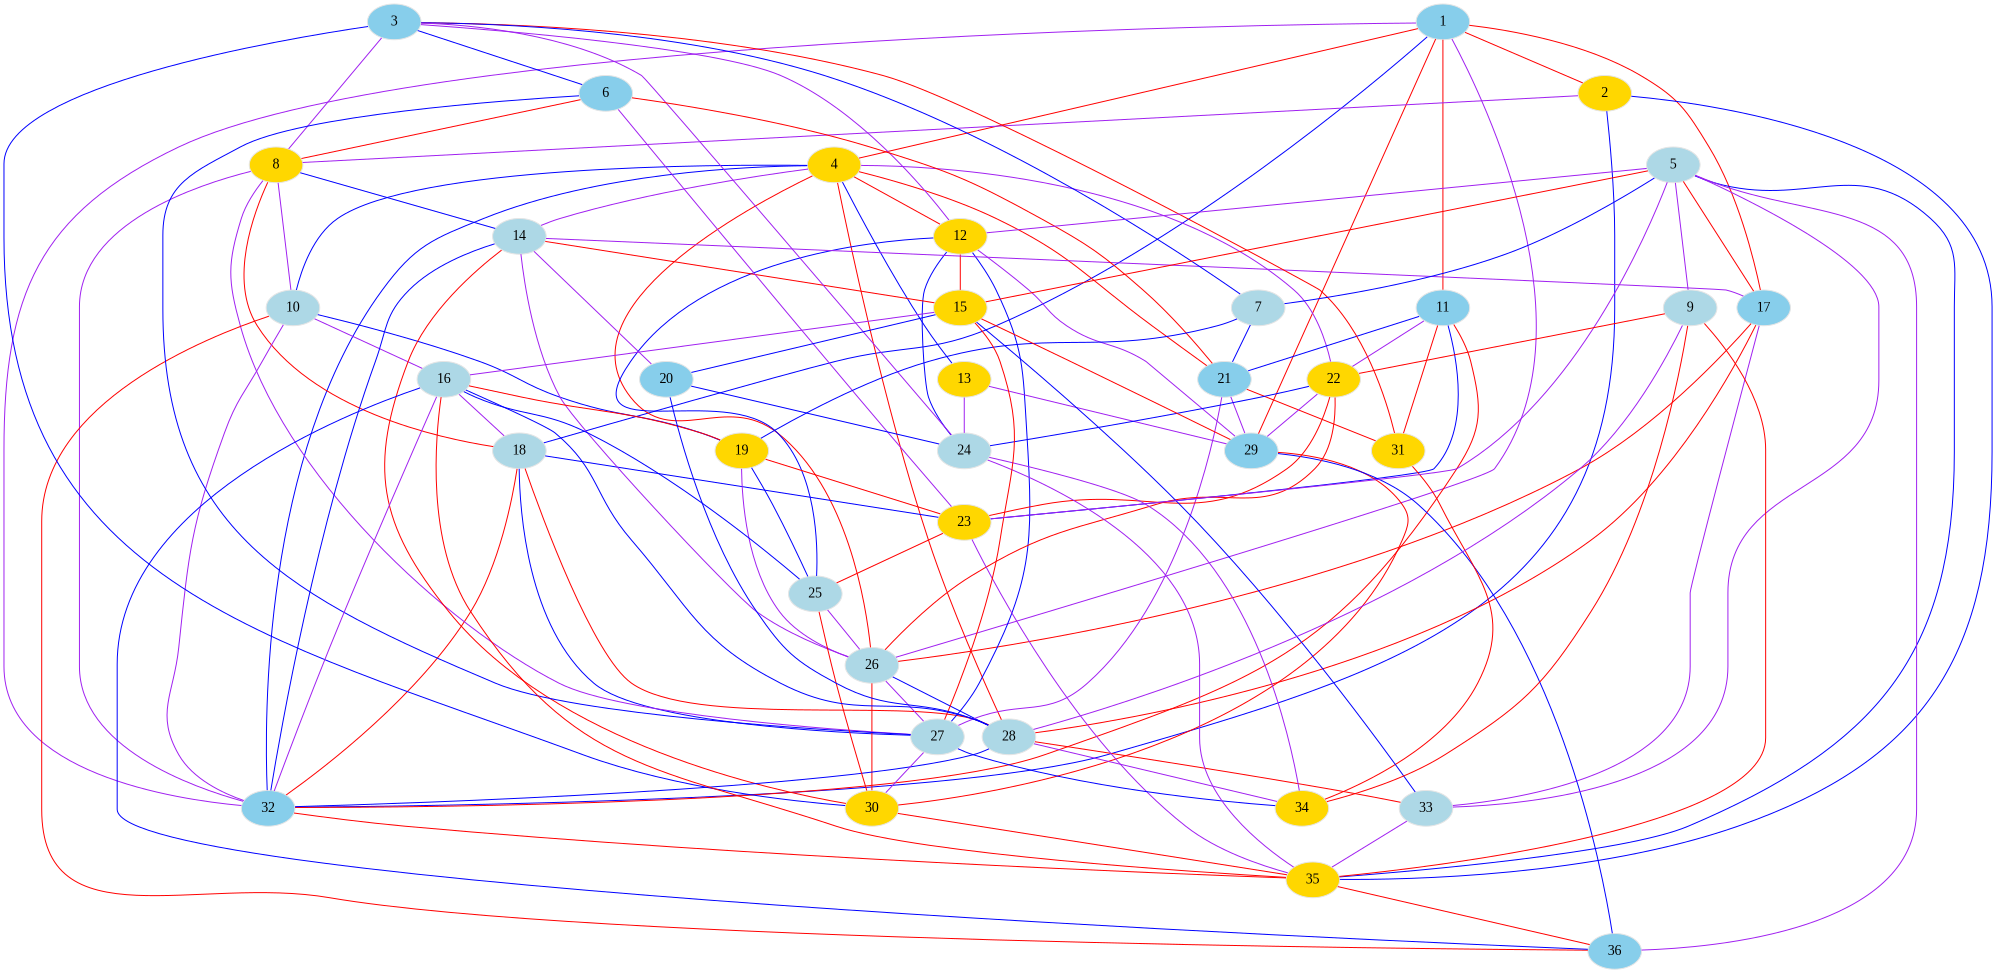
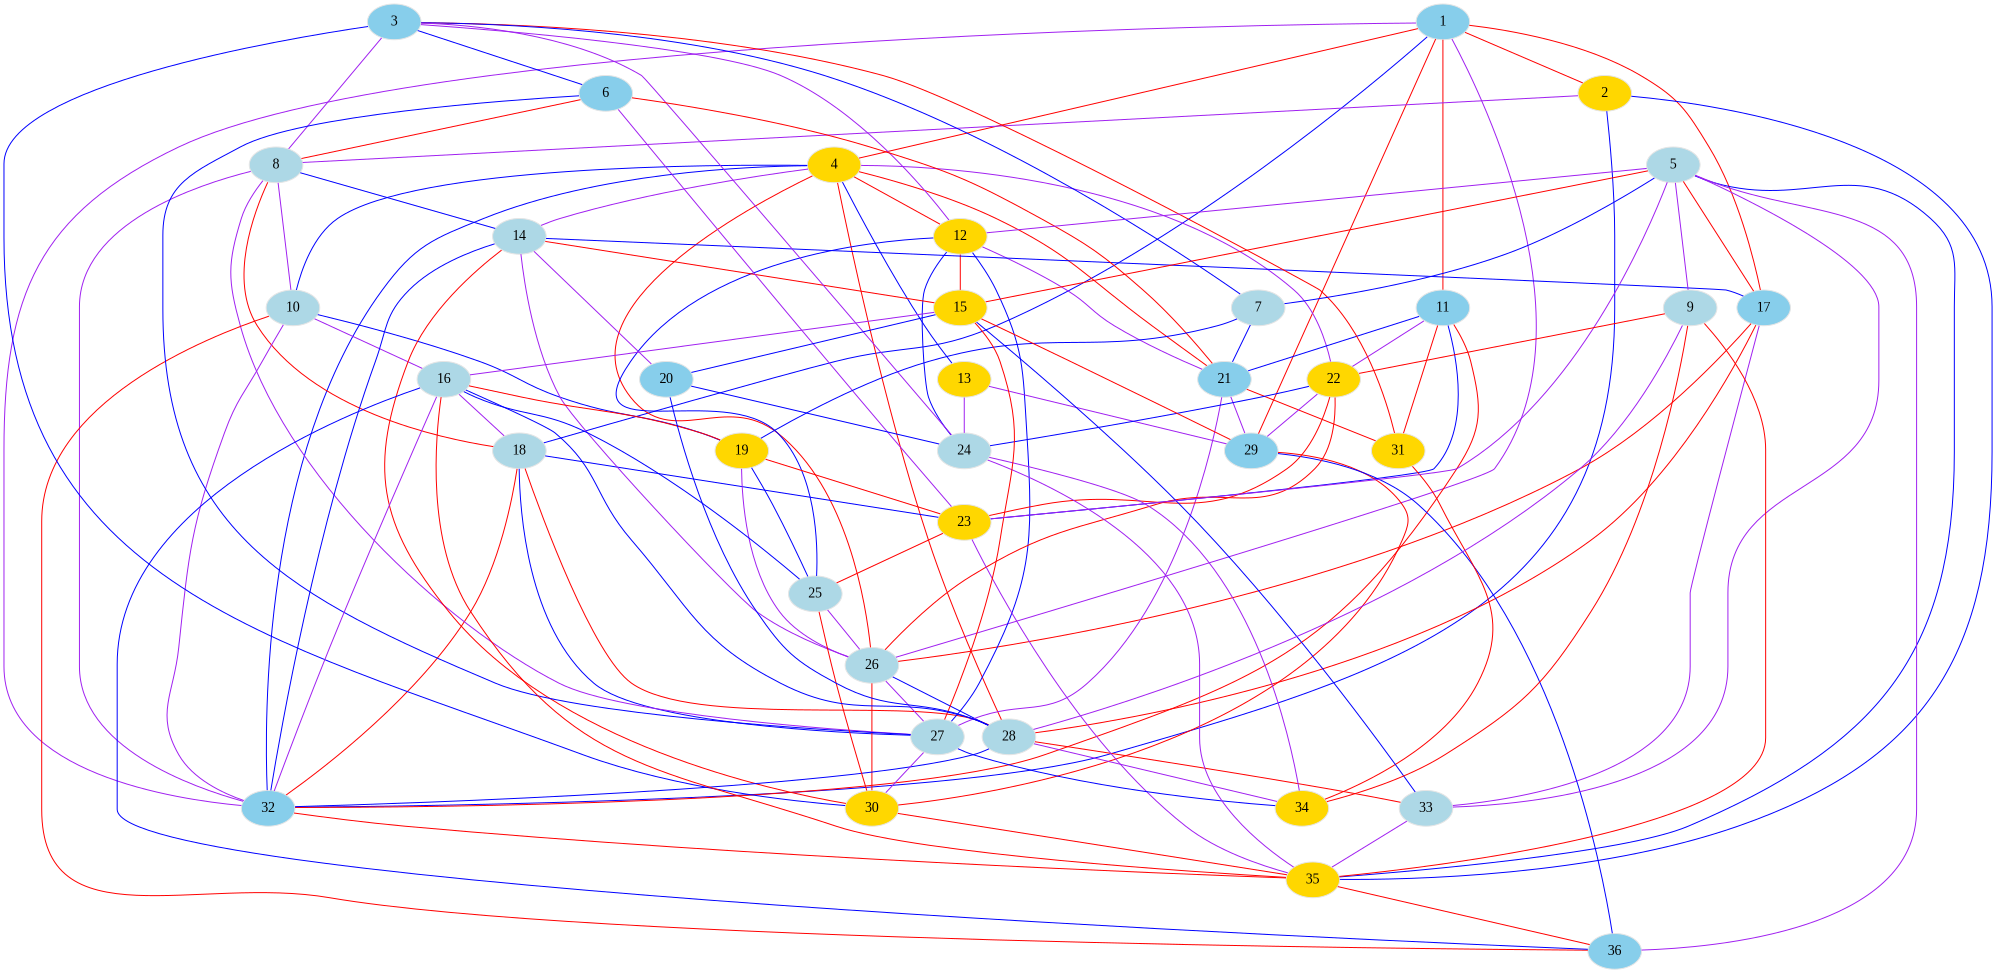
node "8": fillcolor gold -> lightblue
edge "14" -- "17": color purple -> blue
edge "12" -- "29": now "12" -- "21"
